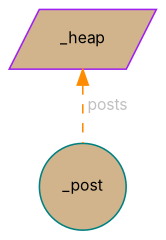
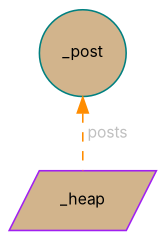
edge "_post" -> "_heap": reversed
